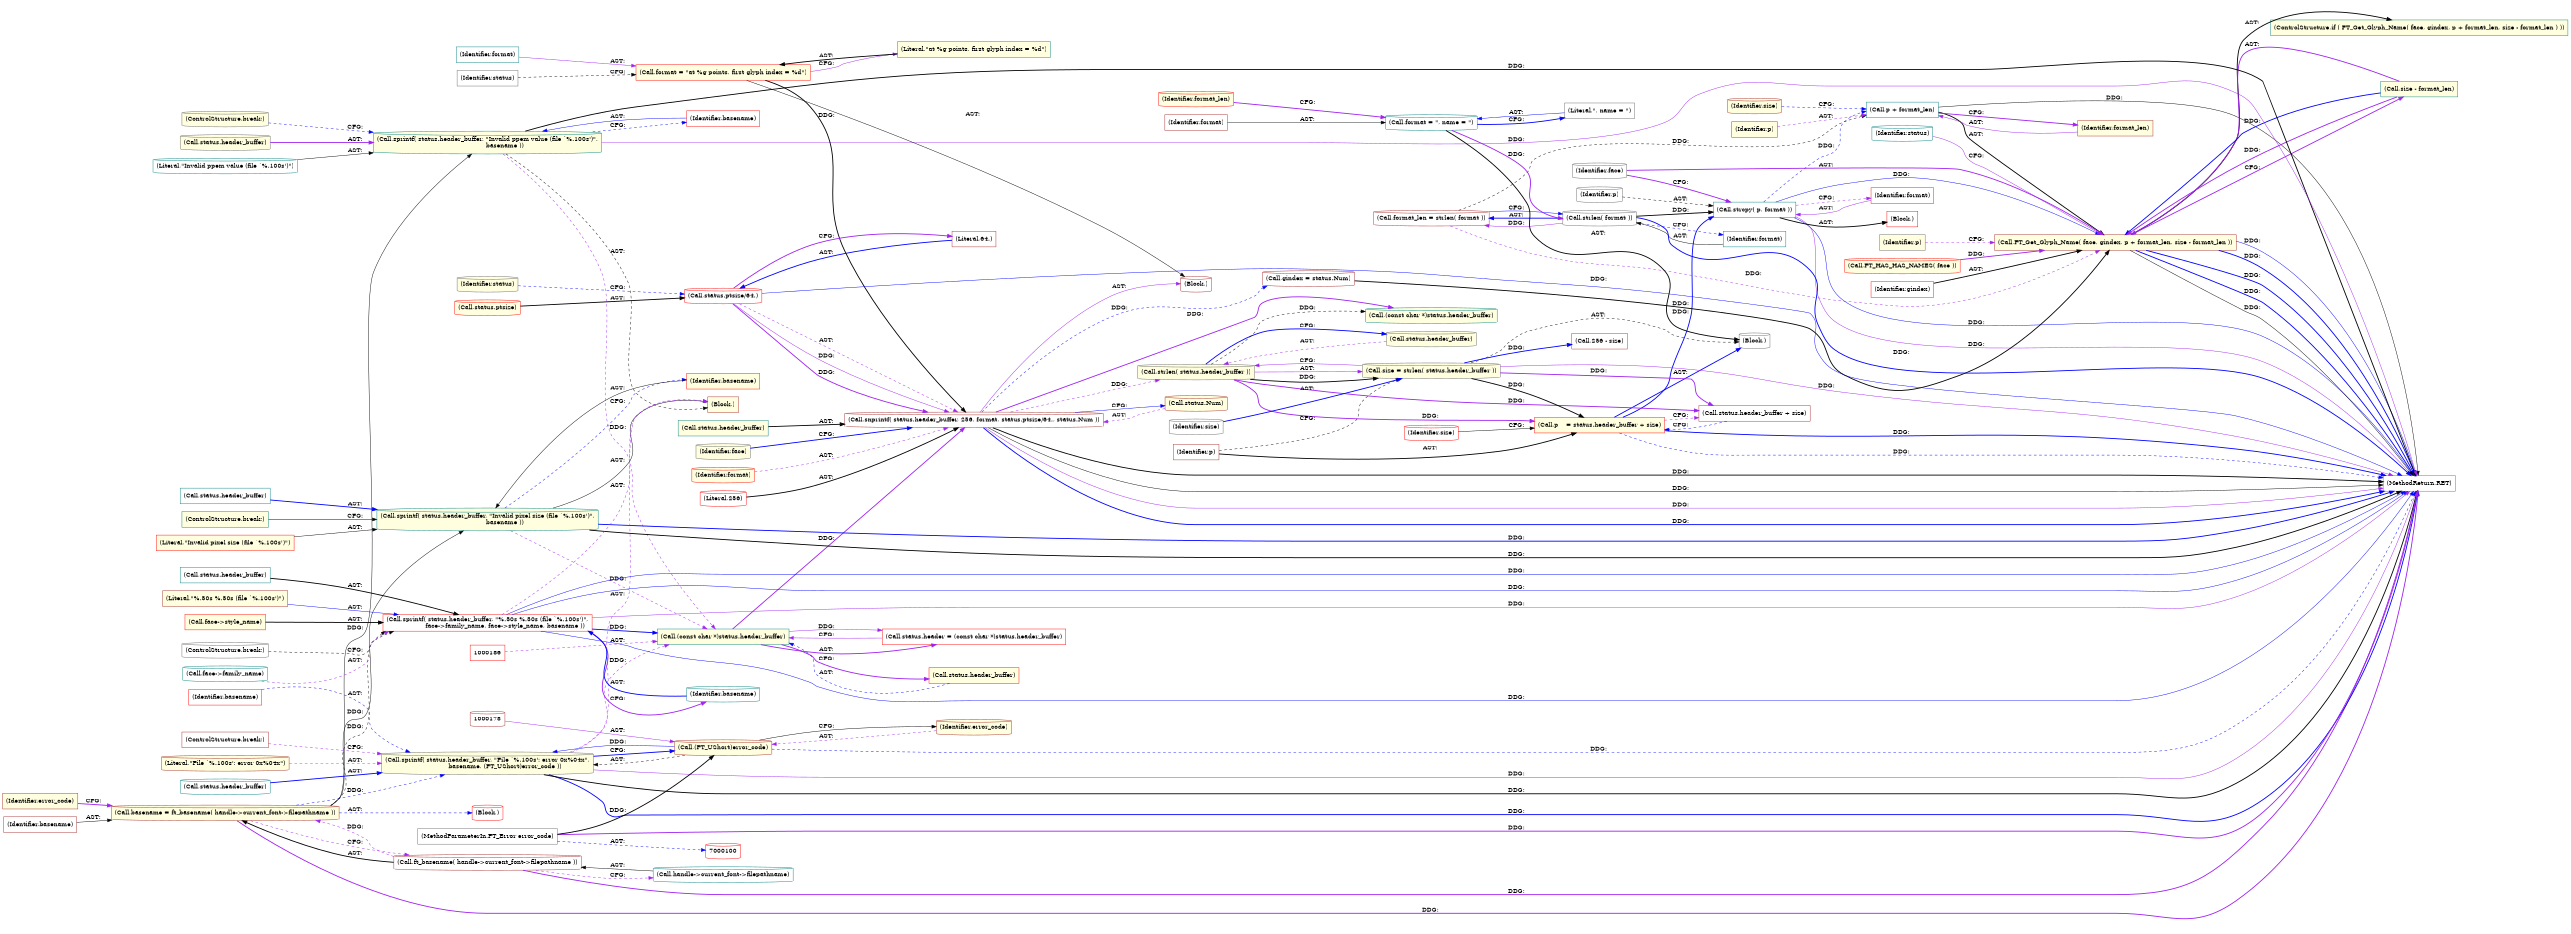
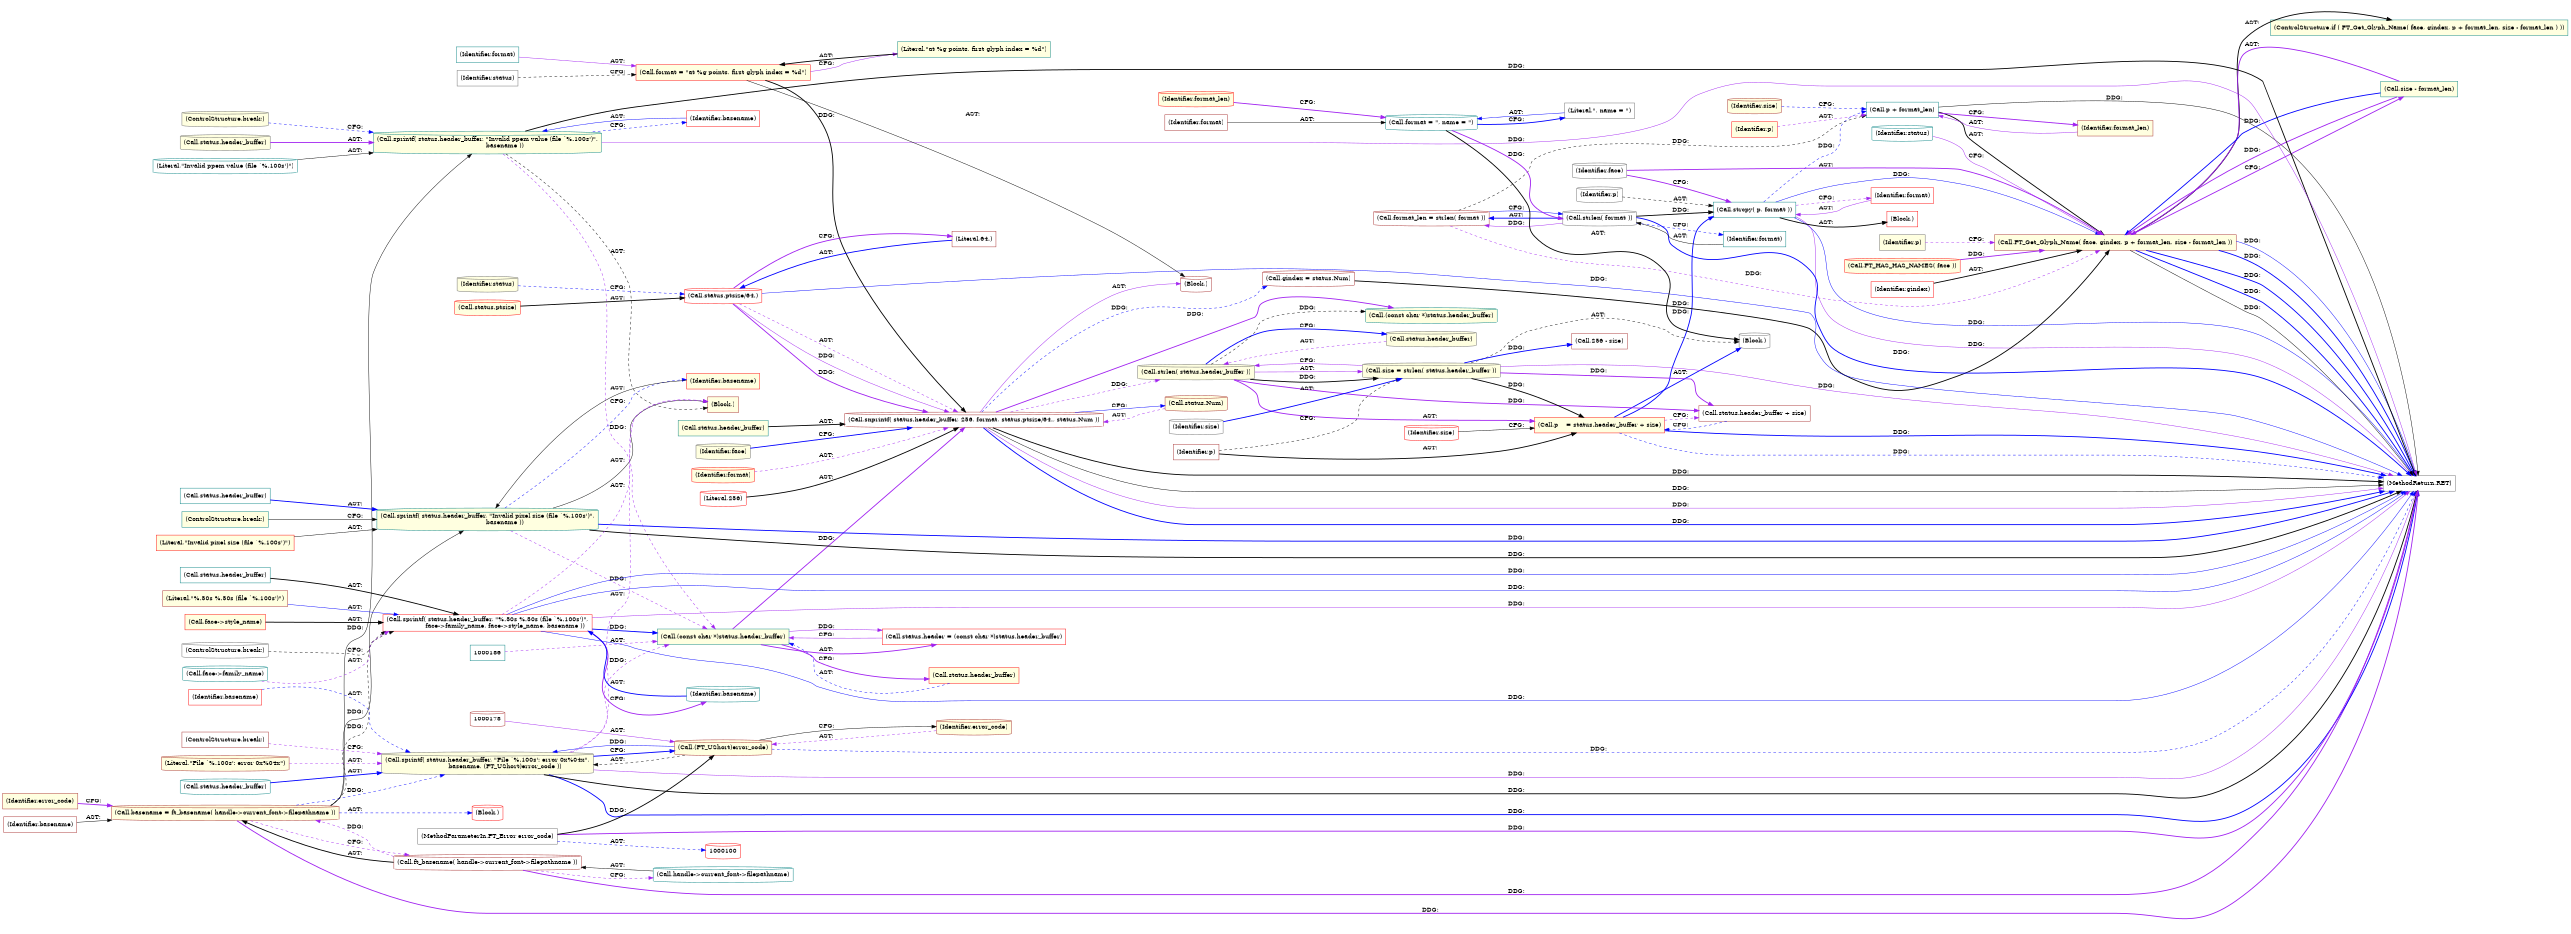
edge "(Call,strlen( status.header_buffer ))" -> "(Call,p    = status.header_buffer + size)": label "DDG: " -> "AST: "
node "1000186": color red -> teal
node "7000100": label "7000100" -> "1000100"
